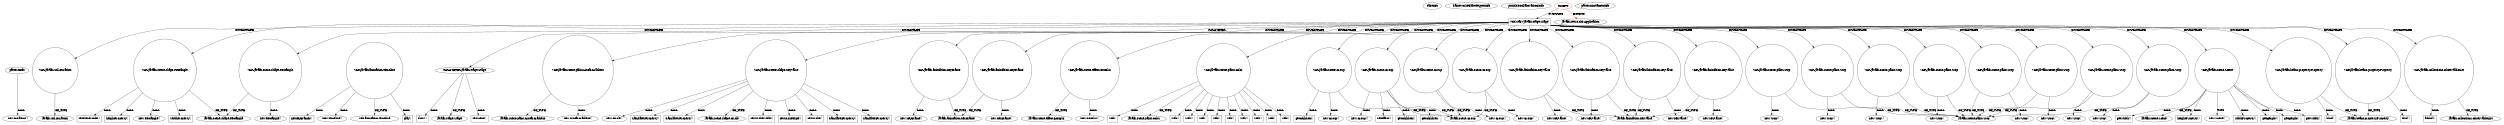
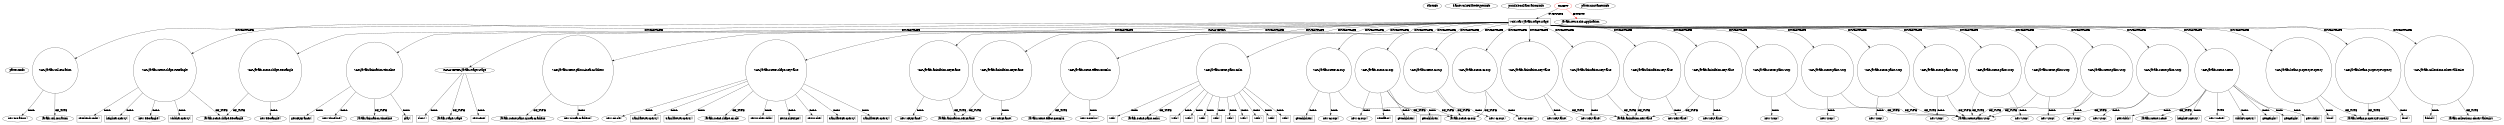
edge "void start(javafx.stage.Stage)" -> "VAR:javafx.animation.Timeline": added, label "INSTANTIATE"
edge "patternInfo" -> "new Duration()": now "VAR:javafx.util.Duration" -> "new Duration()"
node "web.animation.Timeline": label "web.animation.Timeline" -> "javafx.animation.Timeline"
